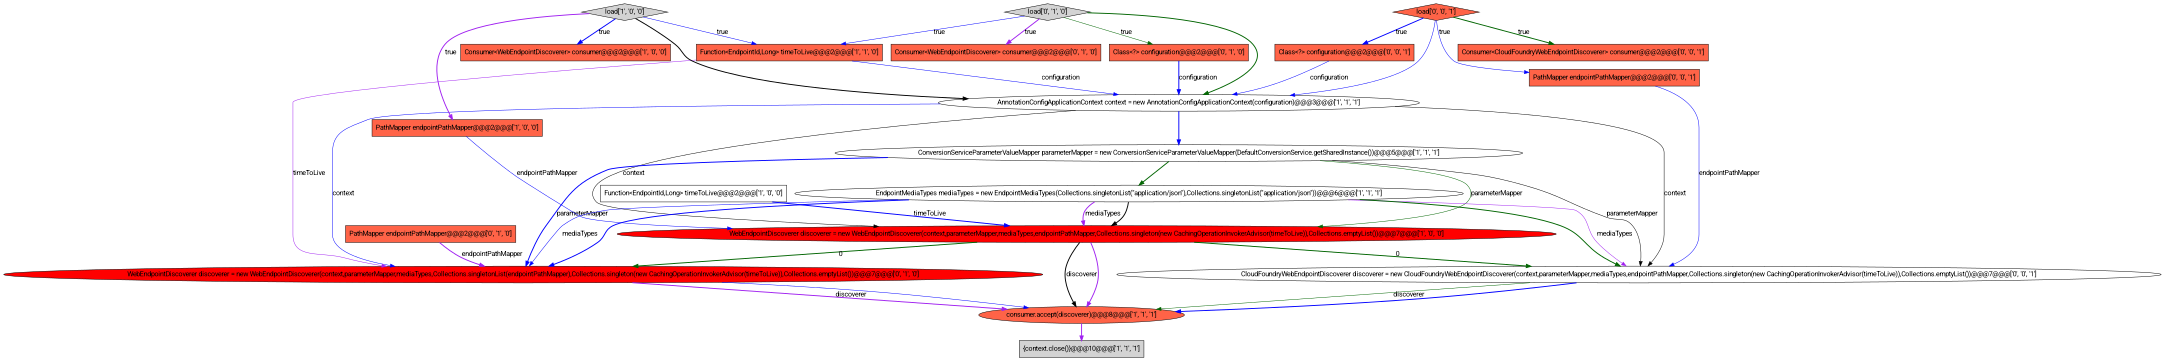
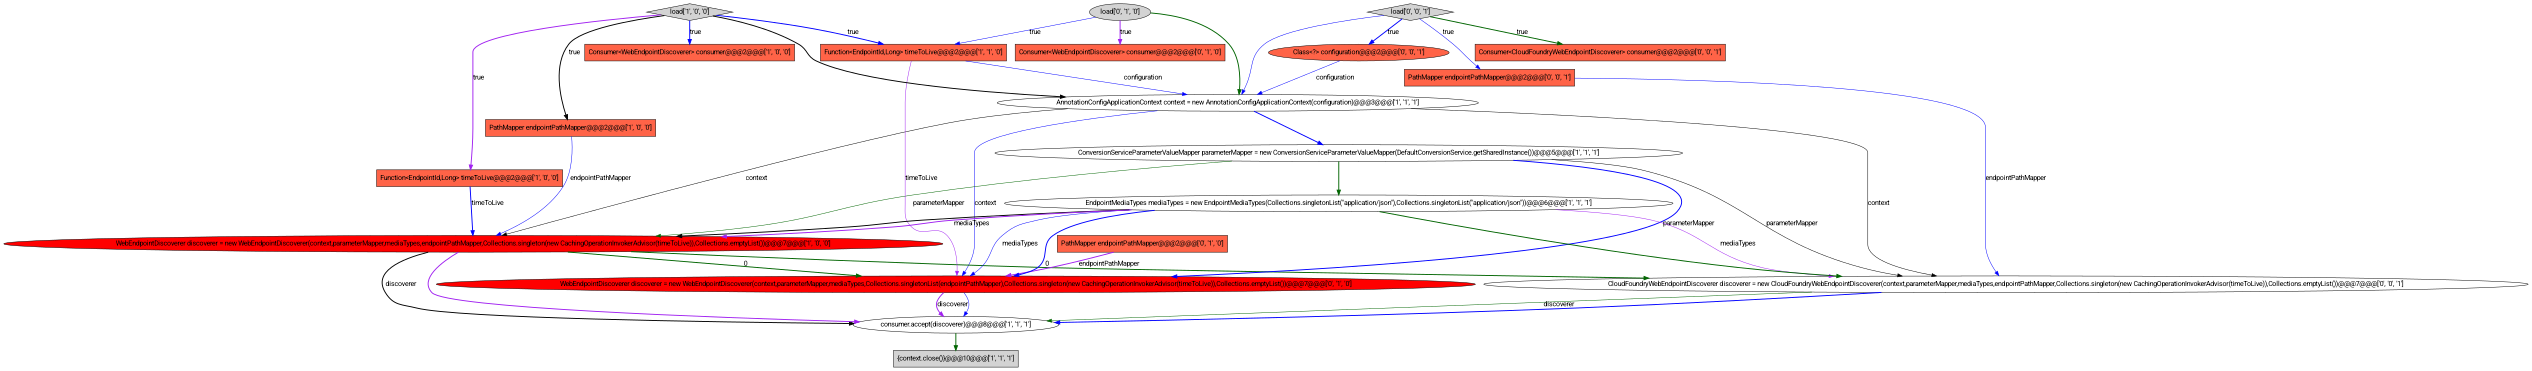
node "load['0', '1', '0']": shape diamond -> ellipse
node "load['0', '0', '1']": fillcolor tomato -> lightgray
edge "load['1', '0', '0']" -> "PathMapper endpointPathMapper@@@2@@@['1', '0', '0']": color purple -> black
edge "load['1', '0', '0']" -> "Function<EndpointId,Long> timeToLive@@@2@@@['1', '1', '0']": style solid -> bold
edge "load['1', '0', '0']" -> "Function<EndpointId,Long> timeToLive@@@2@@@['1', '0', '0']": added, label "true"
node "Class<?> configuration@@@2@@@['0', '1', '0']": removed
node "Class<?> configuration@@@2@@@['0', '0', '1']": shape box -> ellipse
node "Function<EndpointId,Long> timeToLive@@@2@@@['1', '0', '0']": fillcolor white -> tomato
node "consumer.accept(discoverer)@@@8@@@['1', '1', '1']": fillcolor tomato -> white
edge "consumer.accept(discoverer)@@@8@@@['1', '1', '1']" -> "{context.close()}@@@10@@@['1', '1', '1']": color purple -> darkgreen
